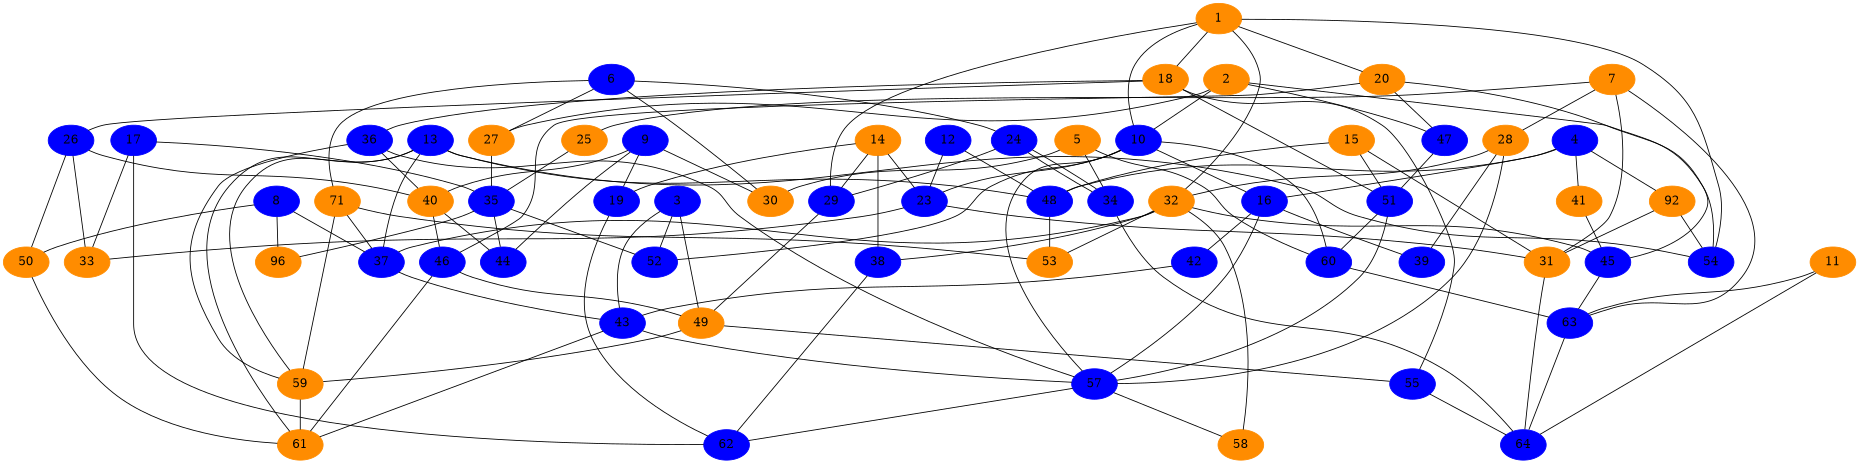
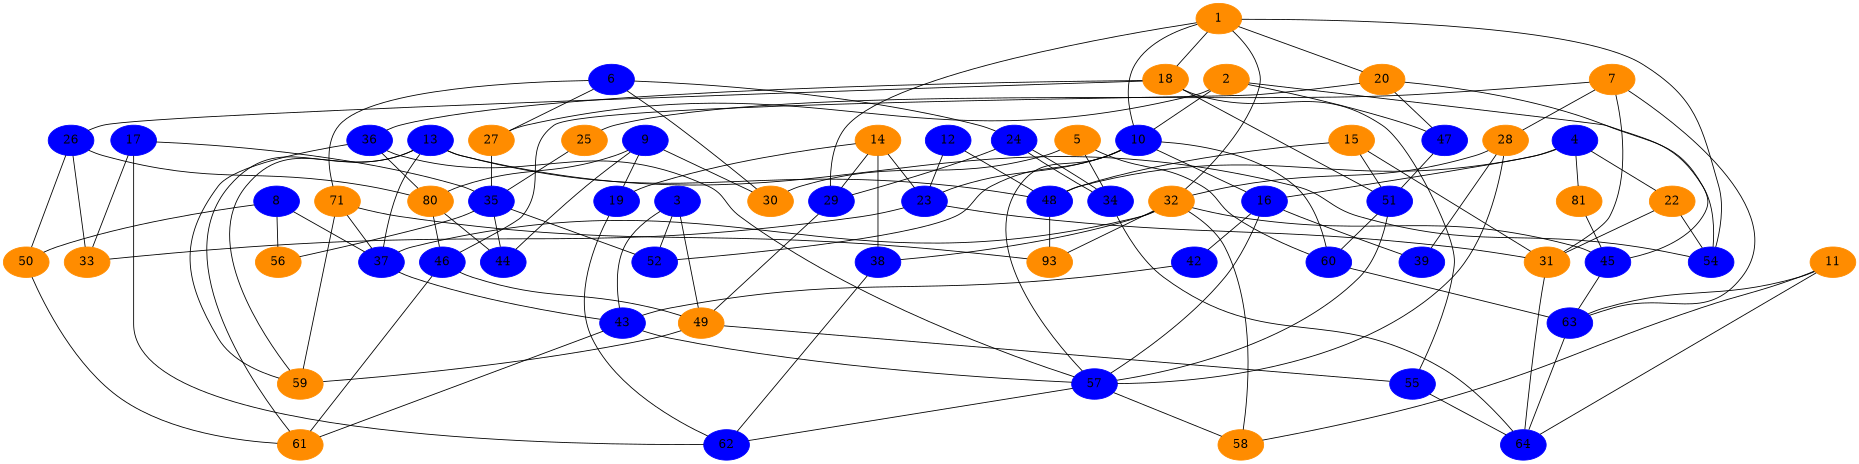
node "40": label "40" -> "80"
node "41": label "41" -> "81"
node "92": label "92" -> "22"
node "96": label "96" -> "56"
node "53": label "53" -> "93"
edge "11" -- "58": added
edge "59" -- "61": removed
